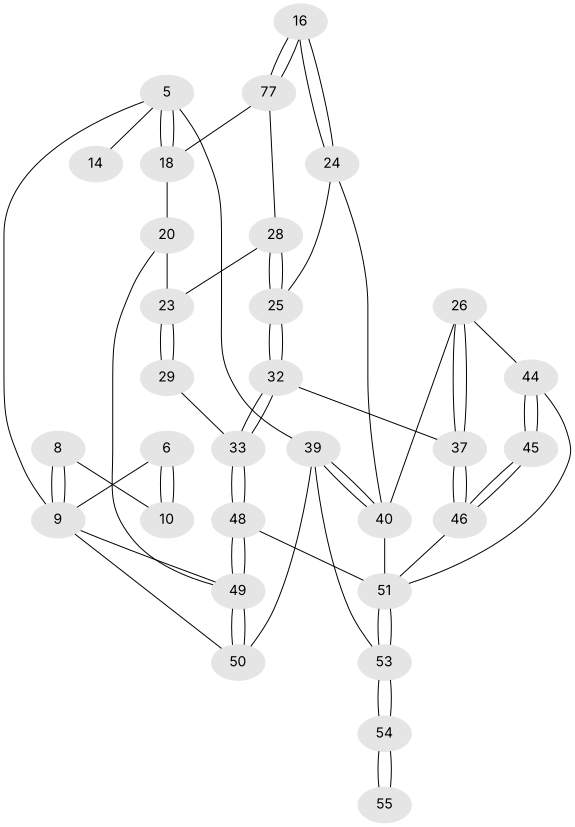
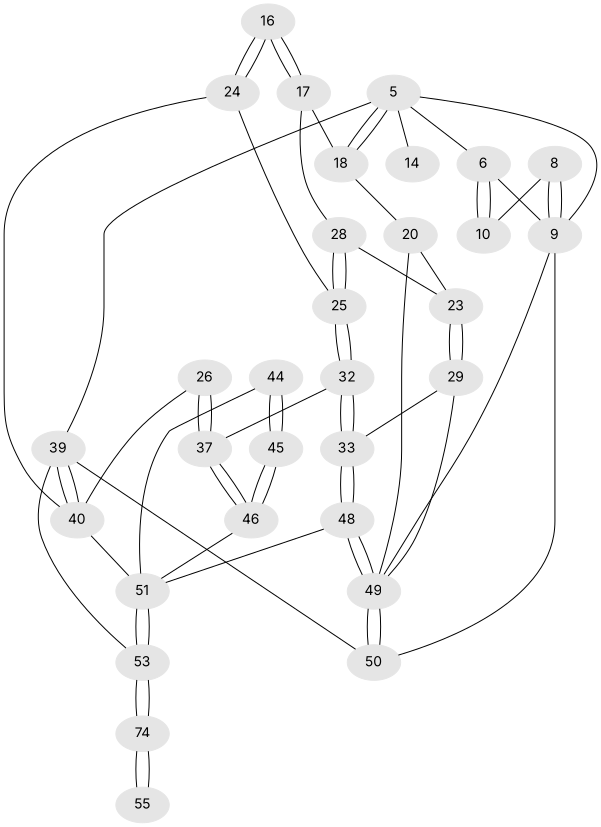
node "77": label "77" -> "17"
edge "5" -- "6": added
edge "26" -- "44": removed
edge "29" -- "49": added
node "54": label "54" -> "74"
